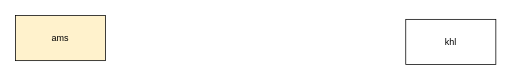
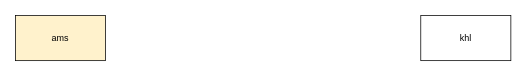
node "khl": moved (450, 42) -> (465, 38)
